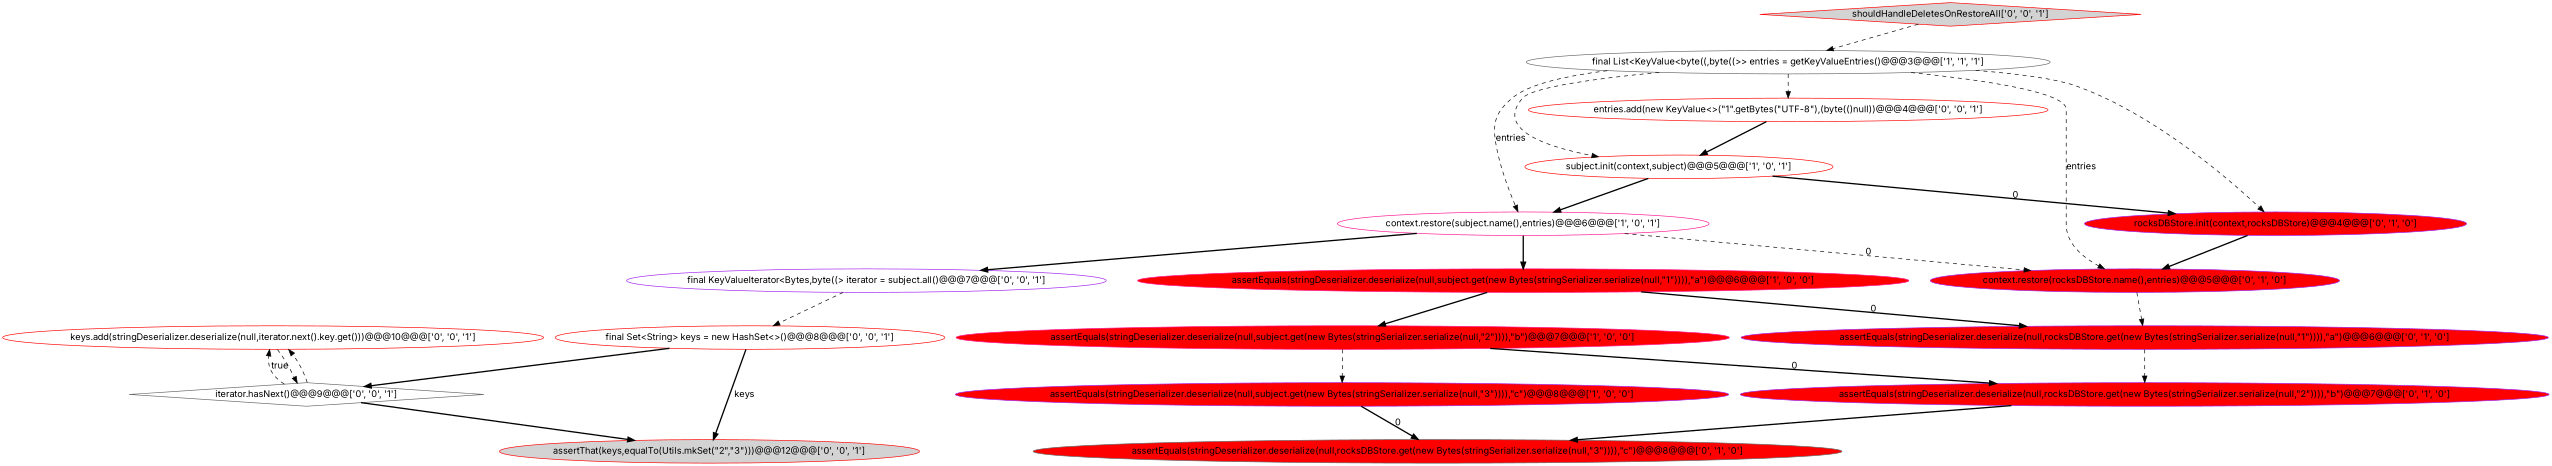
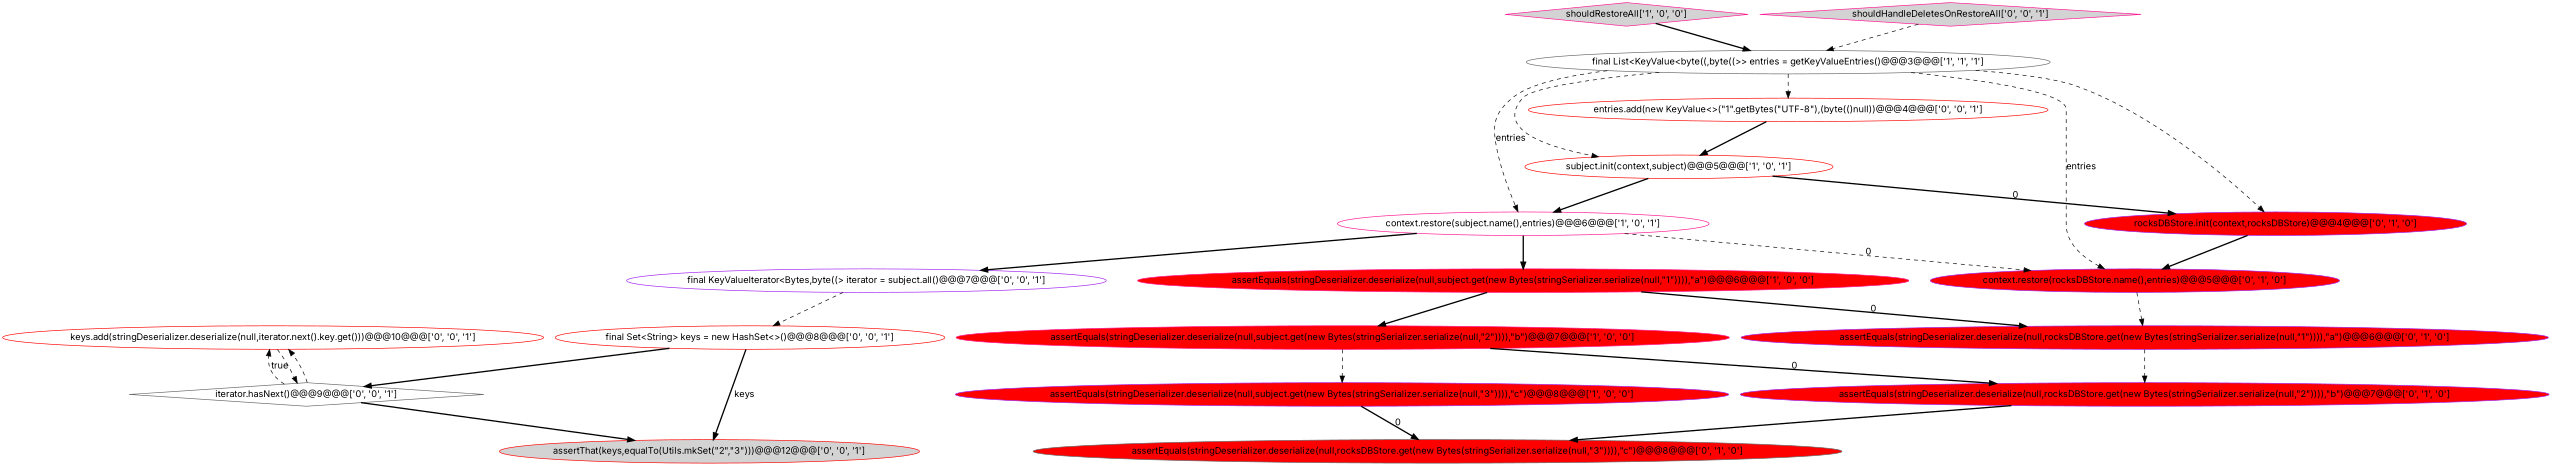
node "shouldRestoreAll['1', '0', '0']": added
node "shouldHandleDeletesOnRestoreAll['0', '0', '1']": color red -> deeppink
